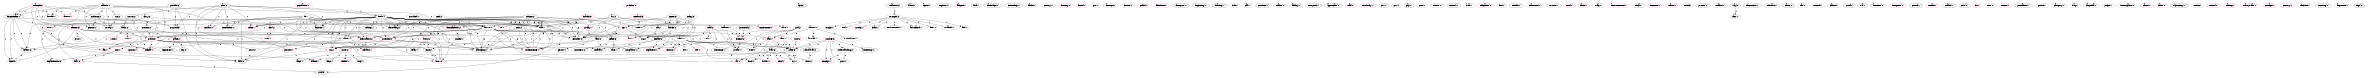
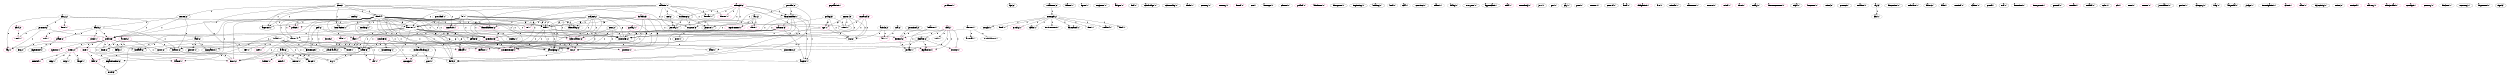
node "reason(1)": removed
edge "manner(3)" -> "official(1)": now "manner(3)" -> "refrains(1)"
